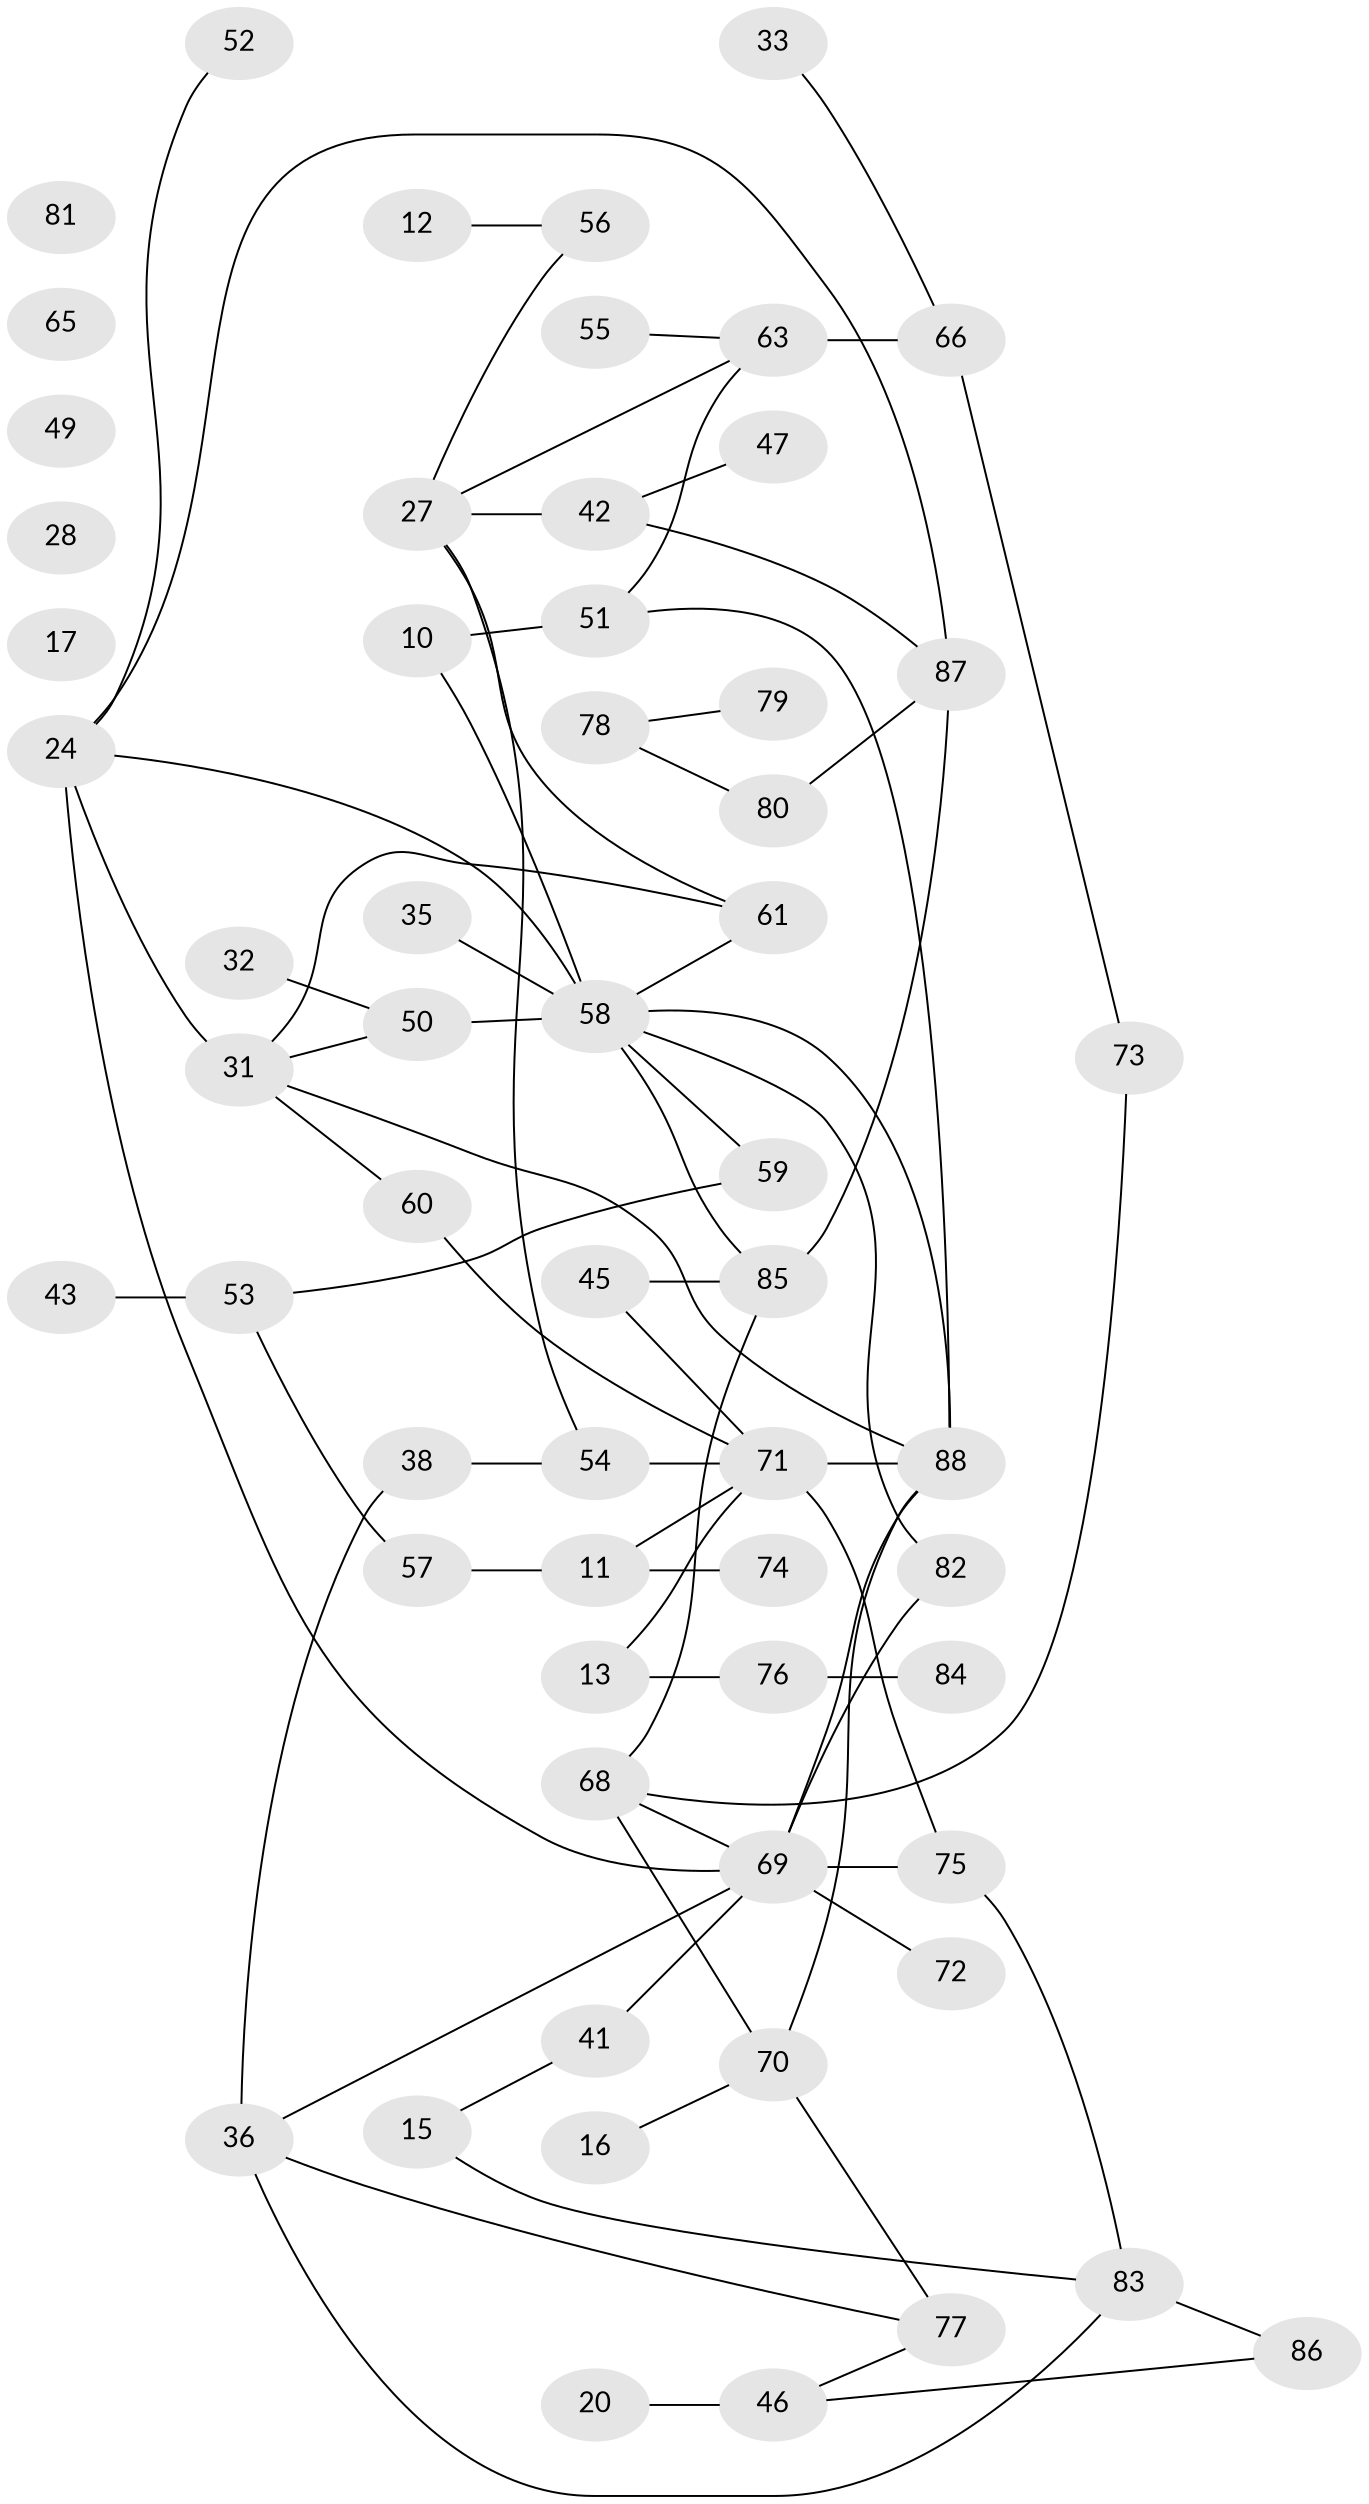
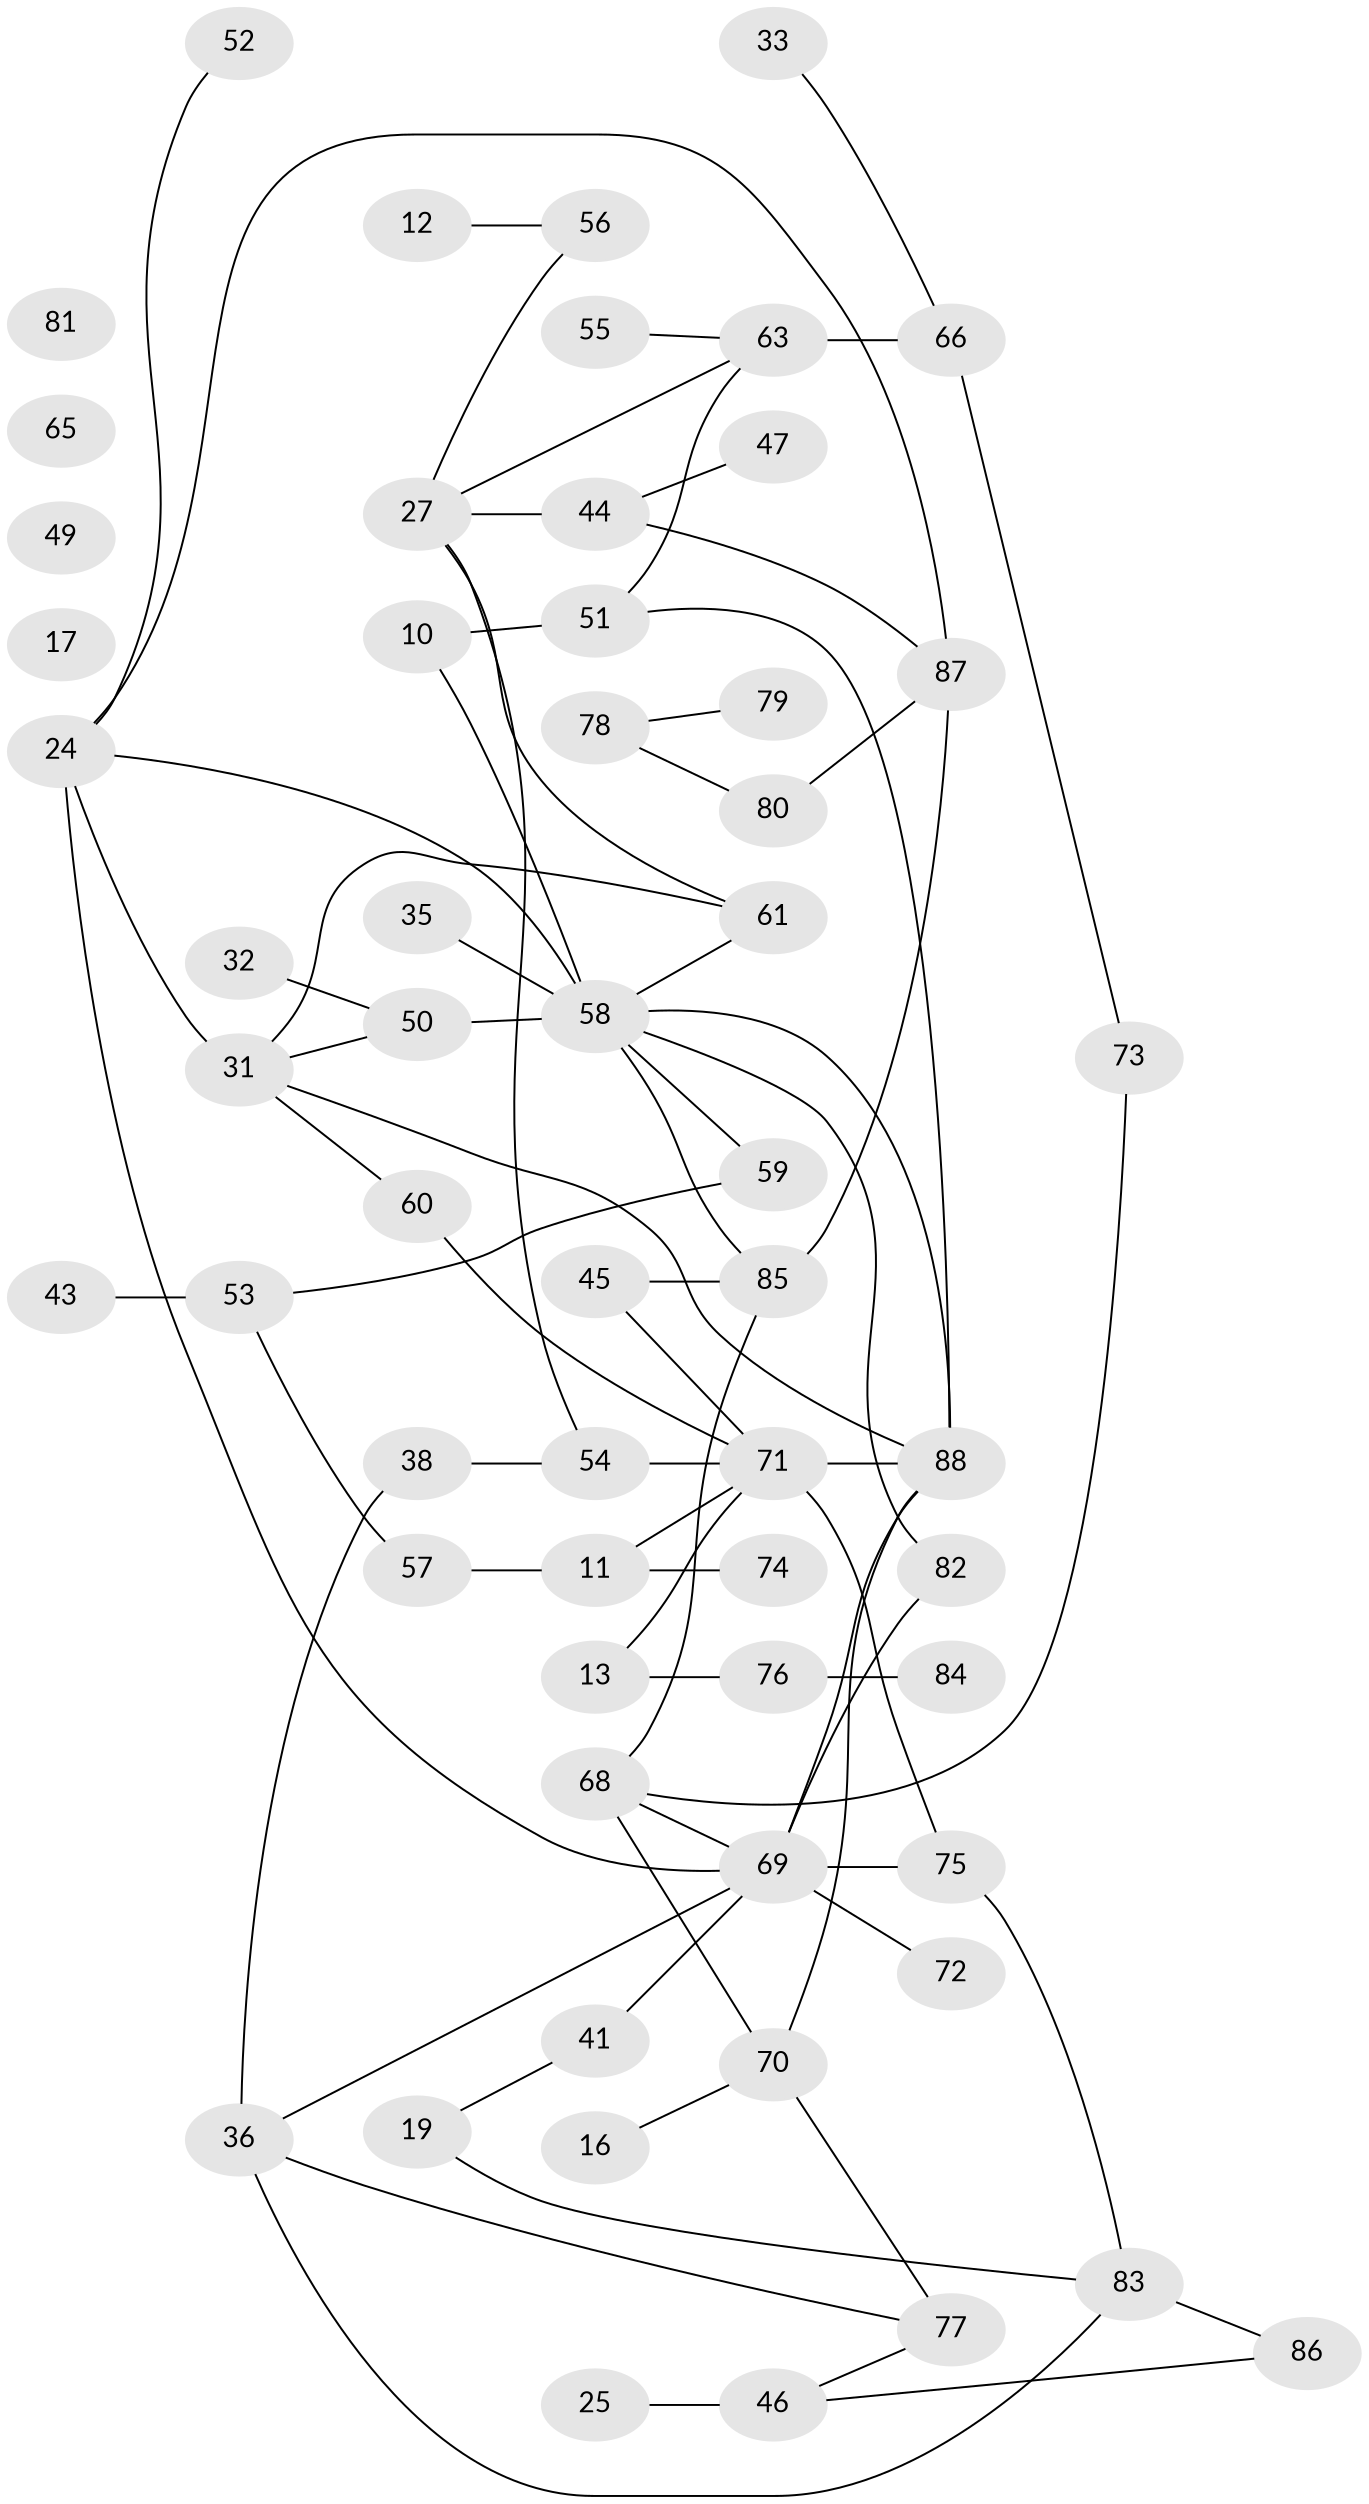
node "42": label "42" -> "44"
node "28": removed
node "15": label "15" -> "19"
node "20": label "20" -> "25"
